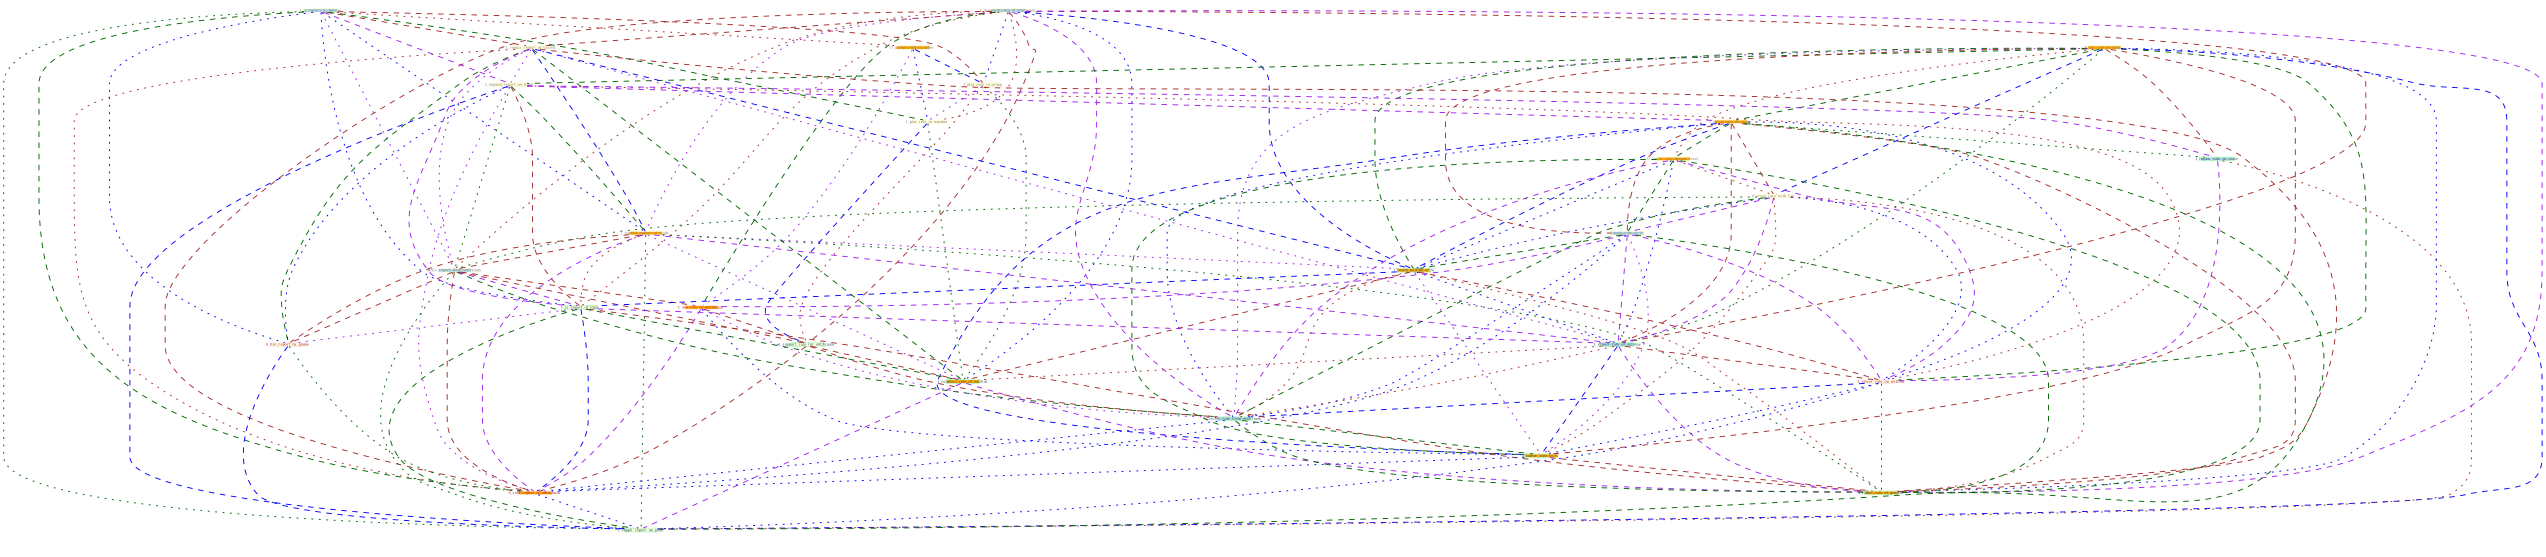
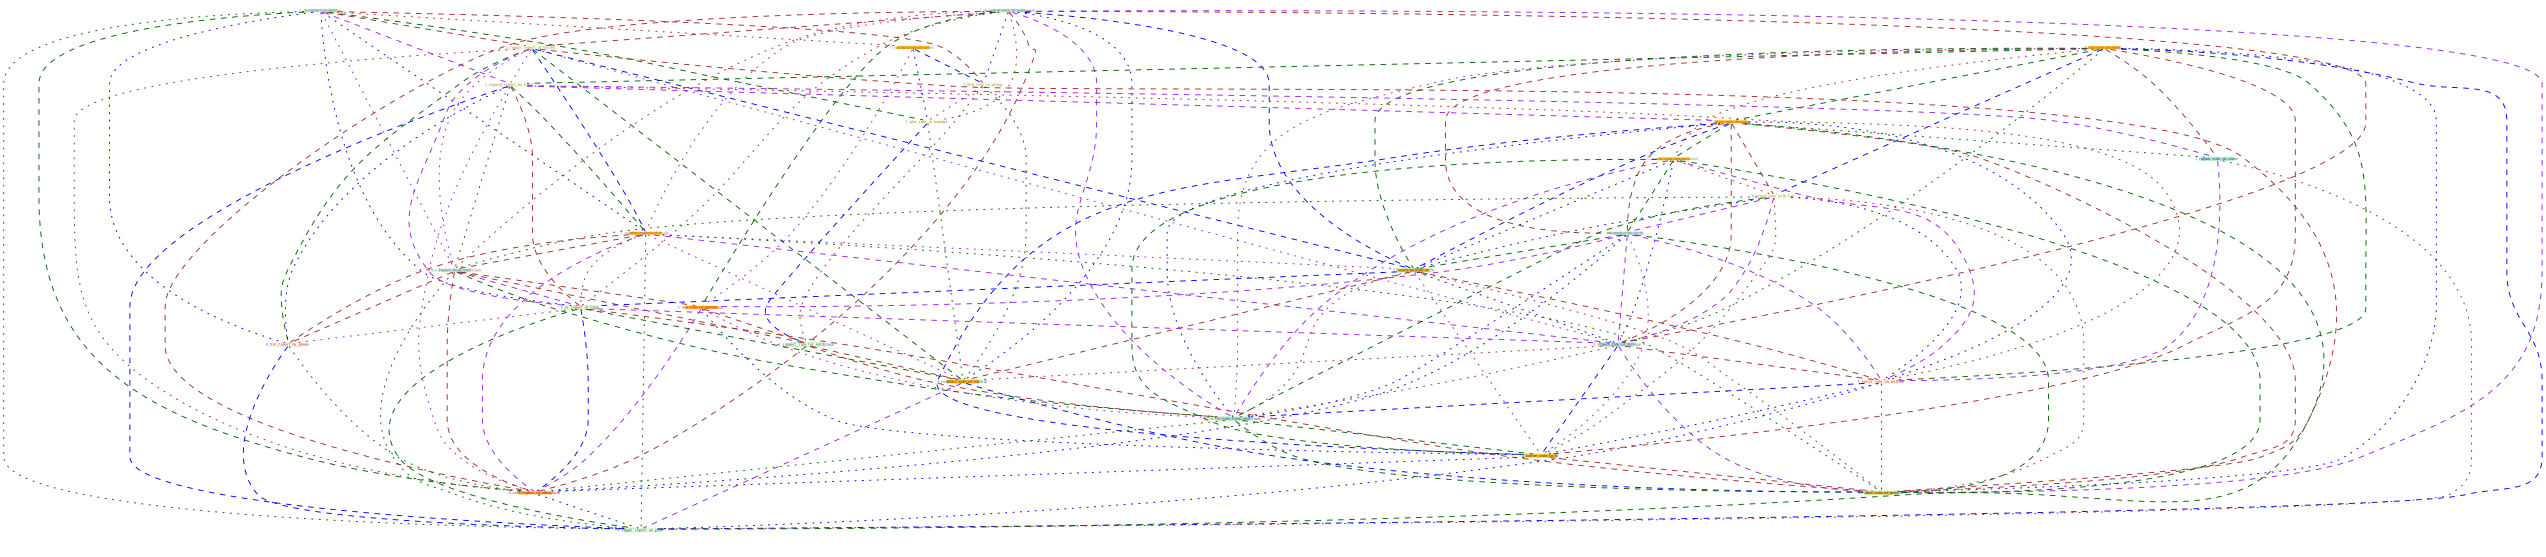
edge "0_receiv_rate_from_entitynam" -- "0_sent_report_to_entitynam": color blue -> darkgreen
edge "1_reinforc_role_of_institut" -- "1_reduc_rate_of_growth": color purple -> blue
